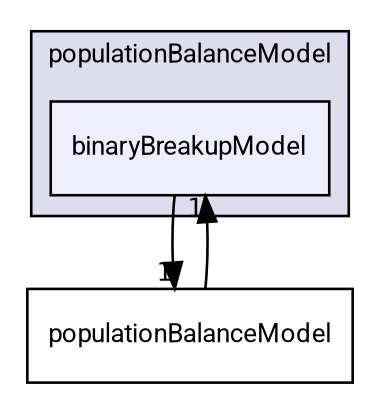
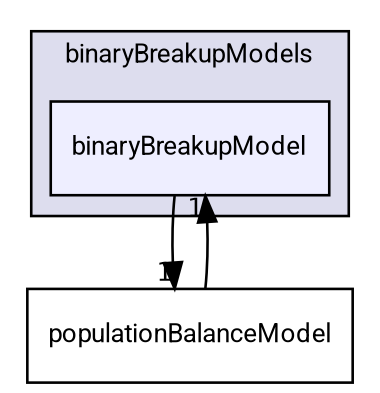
cluster "populationBalanceModel": label "populationBalanceModel" -> "binaryBreakupModels"
